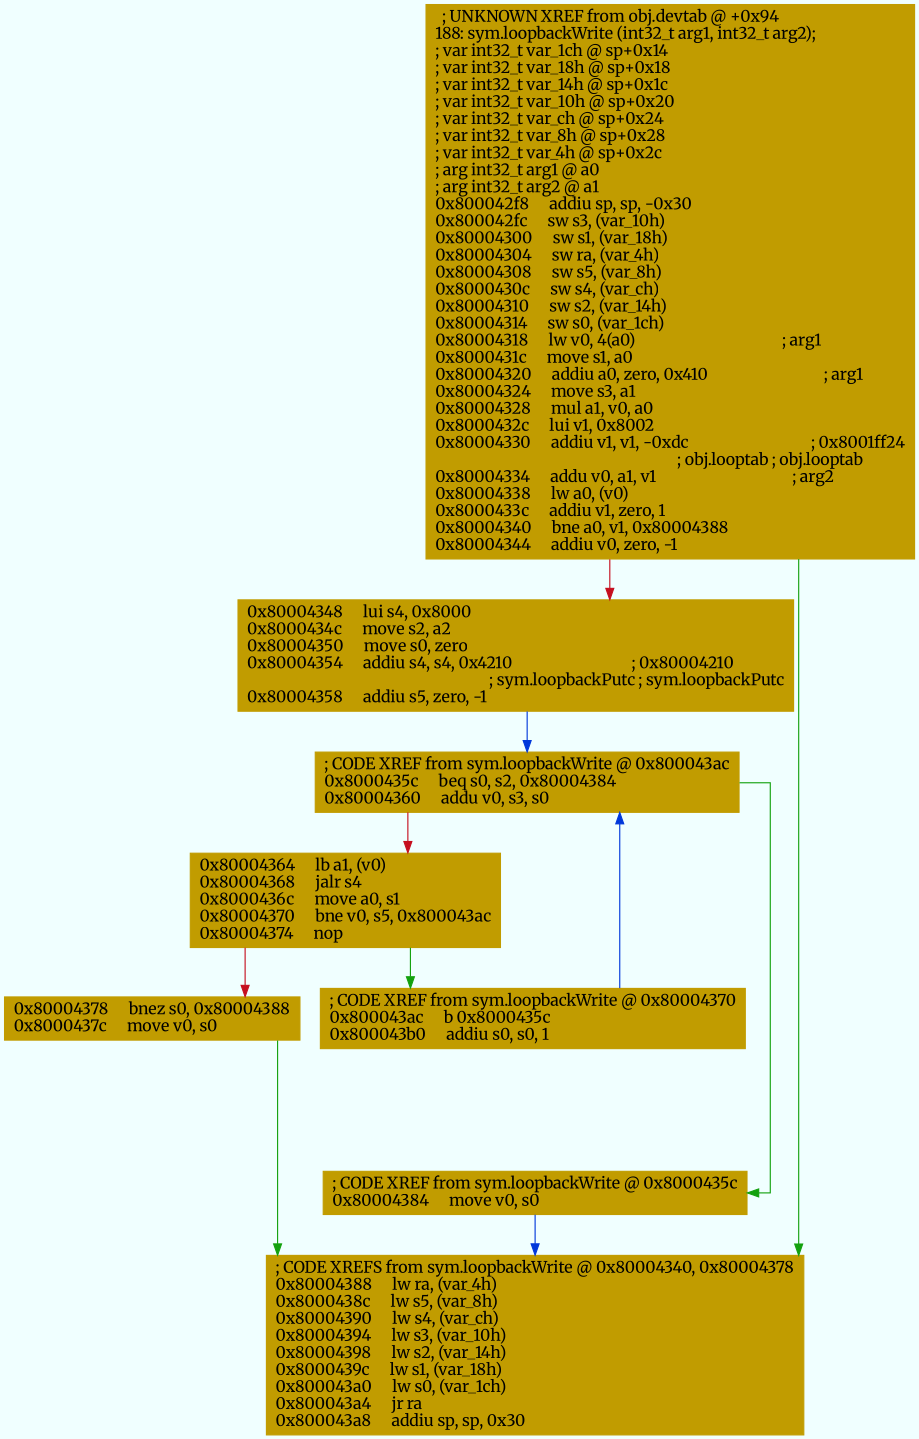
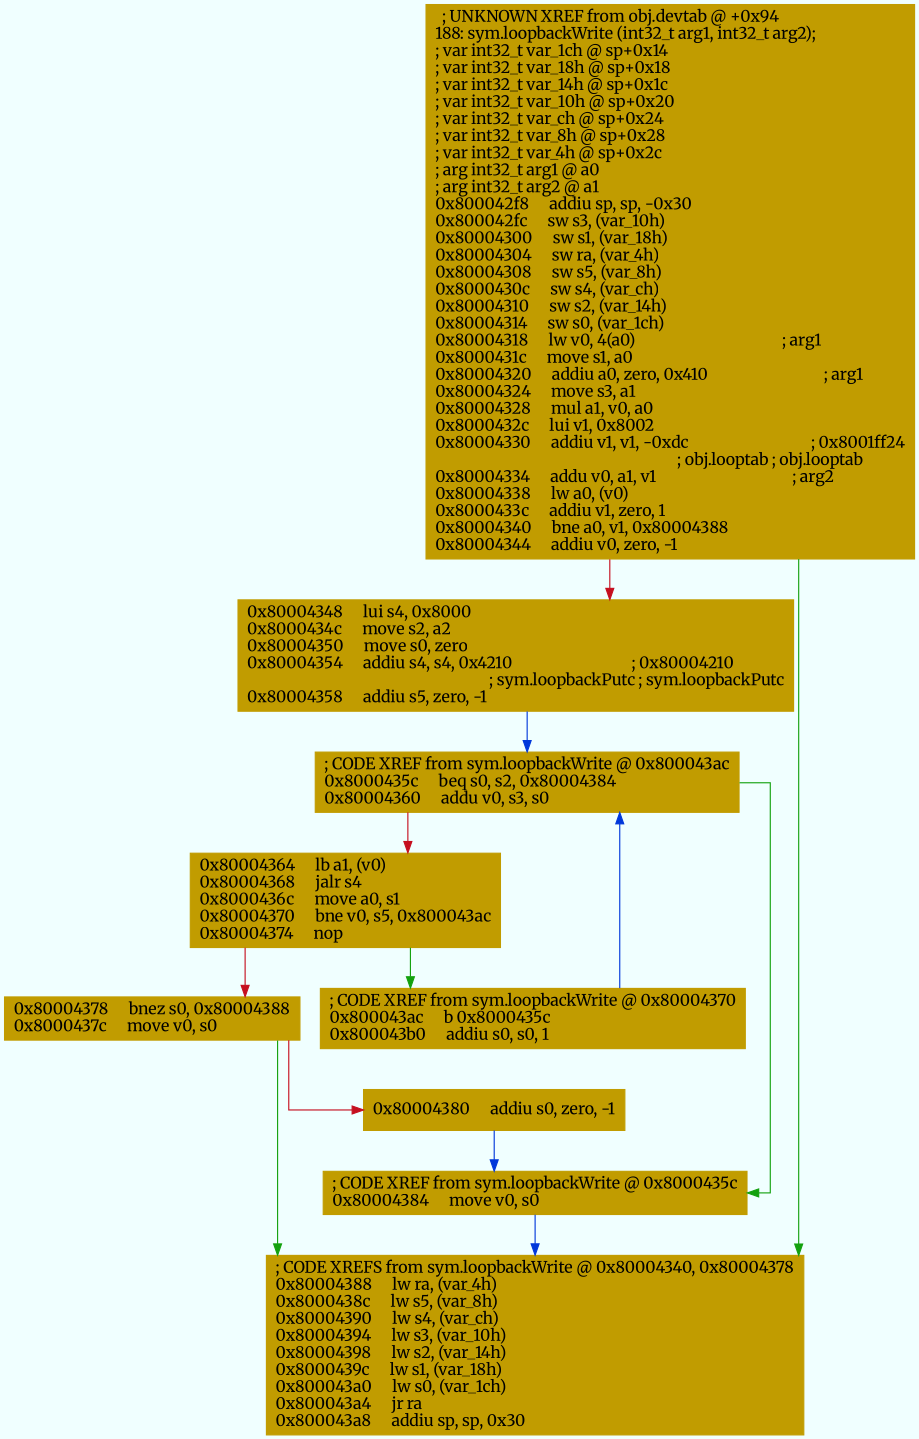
node "0x80004380      addiu s0, zero, -1": added
